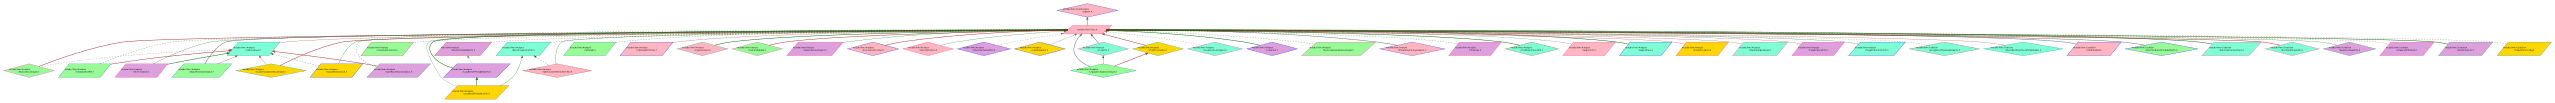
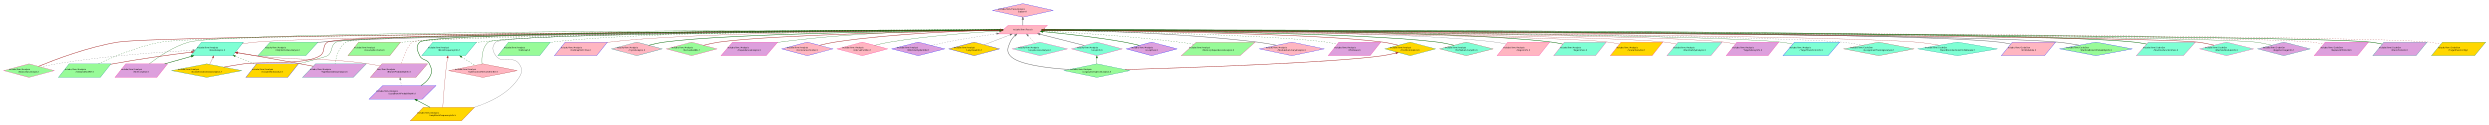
node "include/llvm/Analysis /RegionPass.h": color blue -> deeppink
edge "include/llvm/Analysis /ObjCARCAliasAnalysis.h" -> "include/llvm/Analysis /AliasAnalysis.h": now "llvm/llvm/Analysis /BranchProbabilityInfo.h" -> "include/llvm/Analysis /AliasAnalysis.h"
edge "include/llvm/Analysis /LazyBlockFrequencyInfo.h" -> "include/llvm/Analysis /BlockFrequencyInfo.h": color darkgreen -> brown
